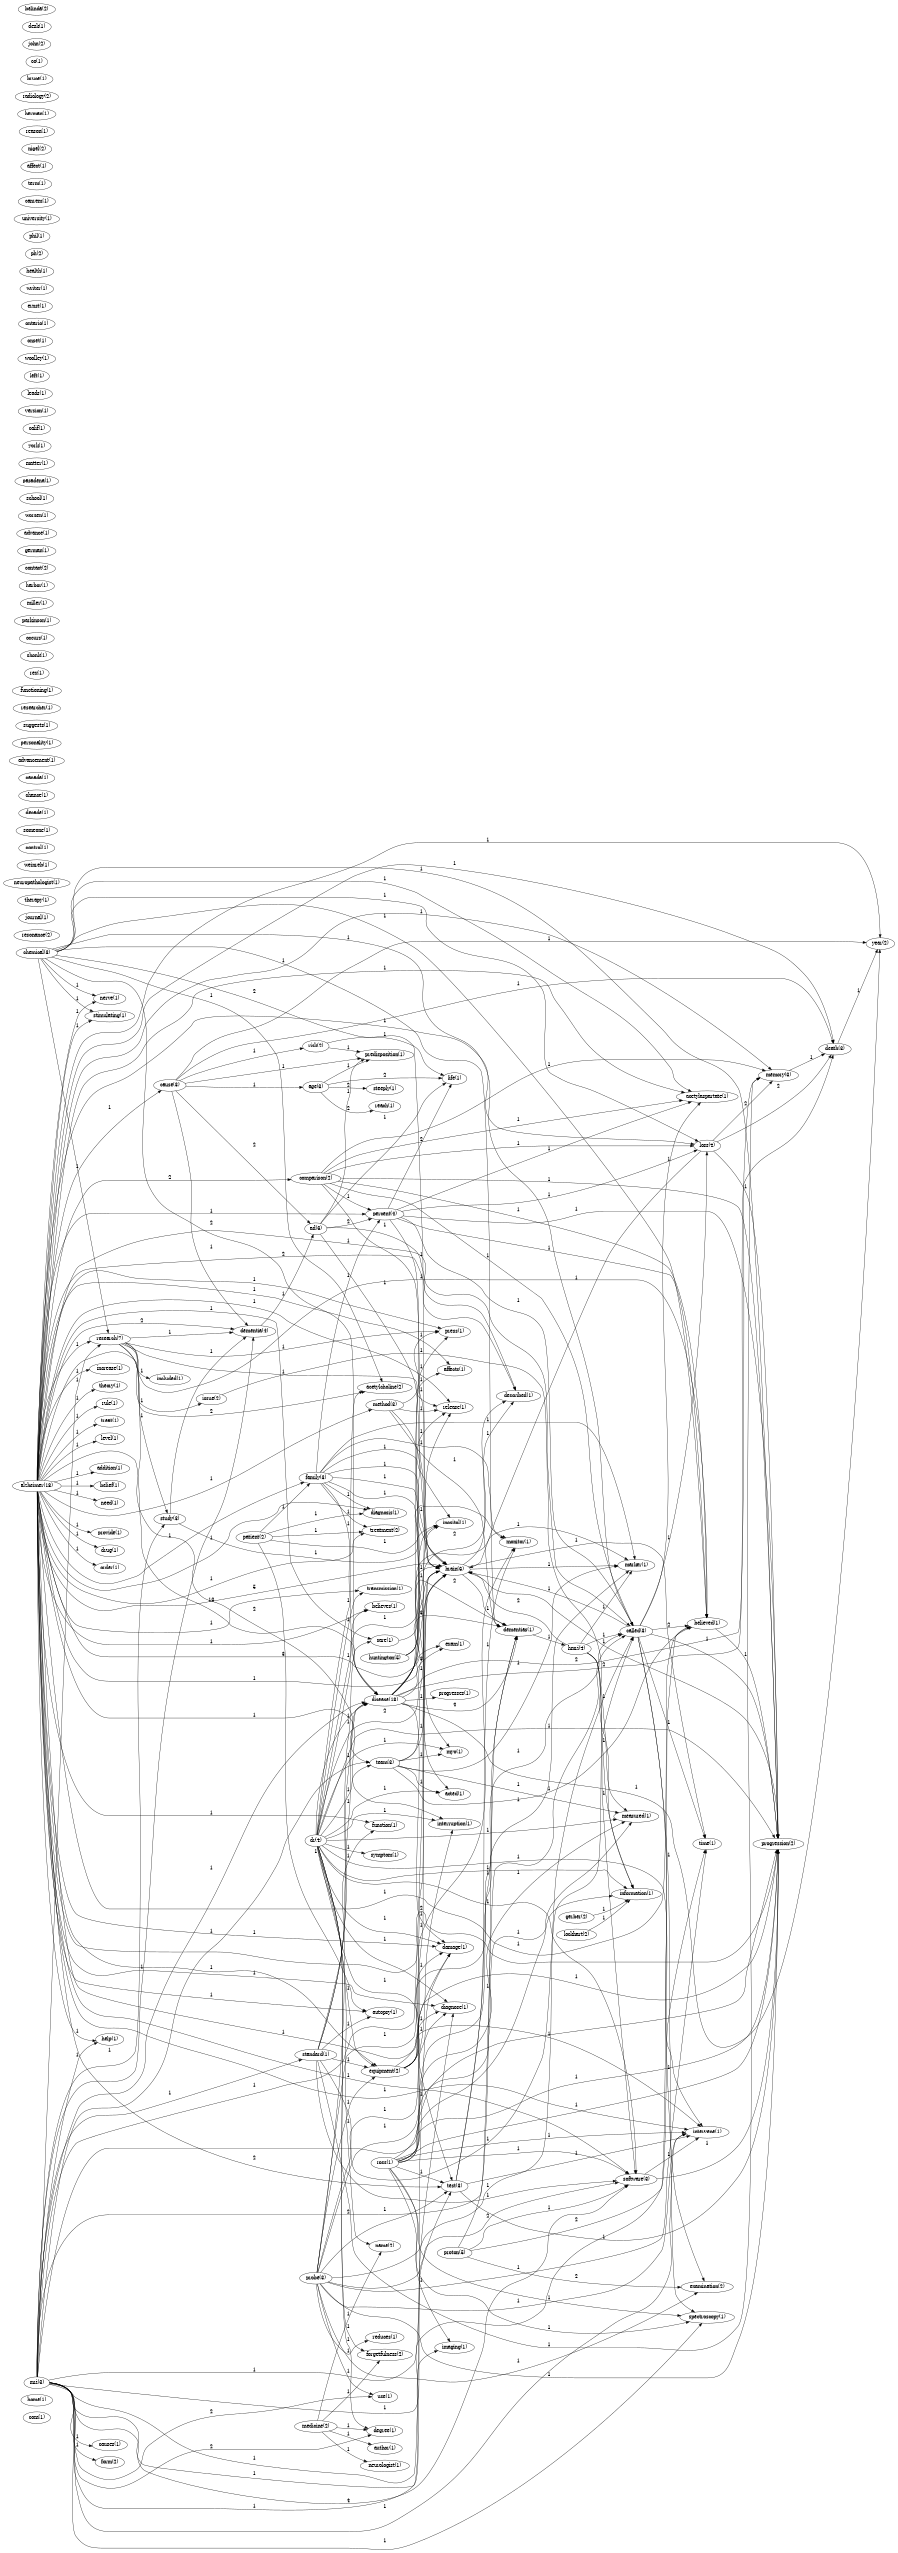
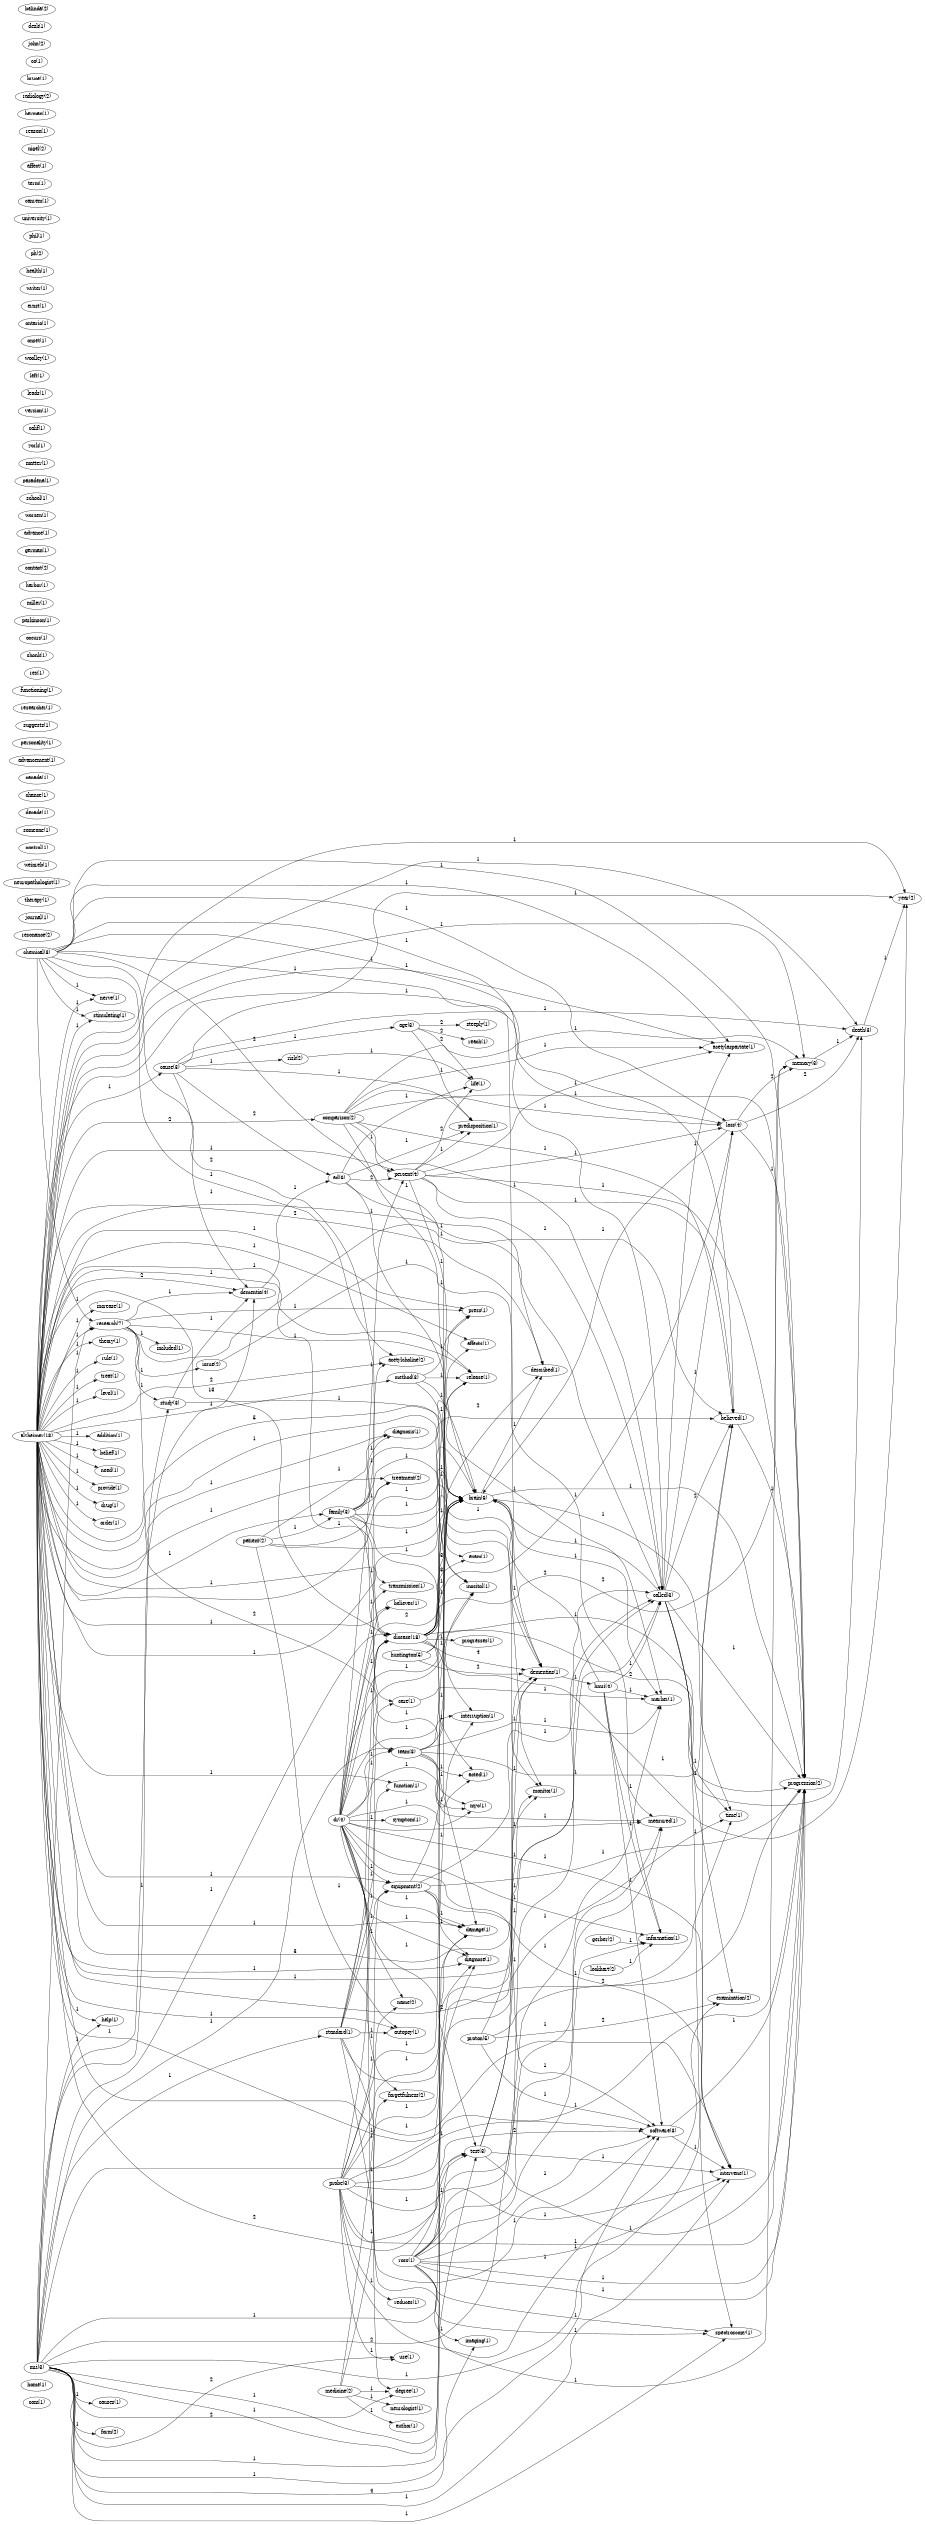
edge "risk(2)" -> "predisposition(1)": now "percent(4)" -> "predisposition(1)"
edge "disease(18)" -> "loss(4)": added, label "1"
